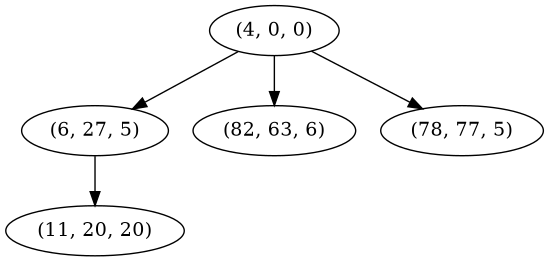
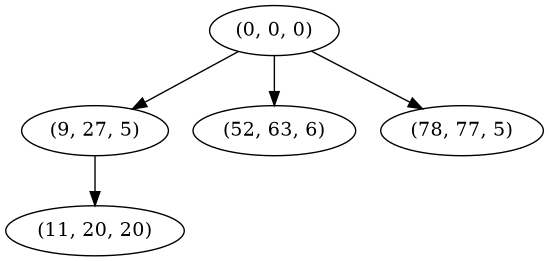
node "(4, 0, 0)": label "(4, 0, 0)" -> "(0, 0, 0)"
node "(6, 27, 5)": label "(6, 27, 5)" -> "(9, 27, 5)"
node "(82, 63, 6)": label "(82, 63, 6)" -> "(52, 63, 6)"
